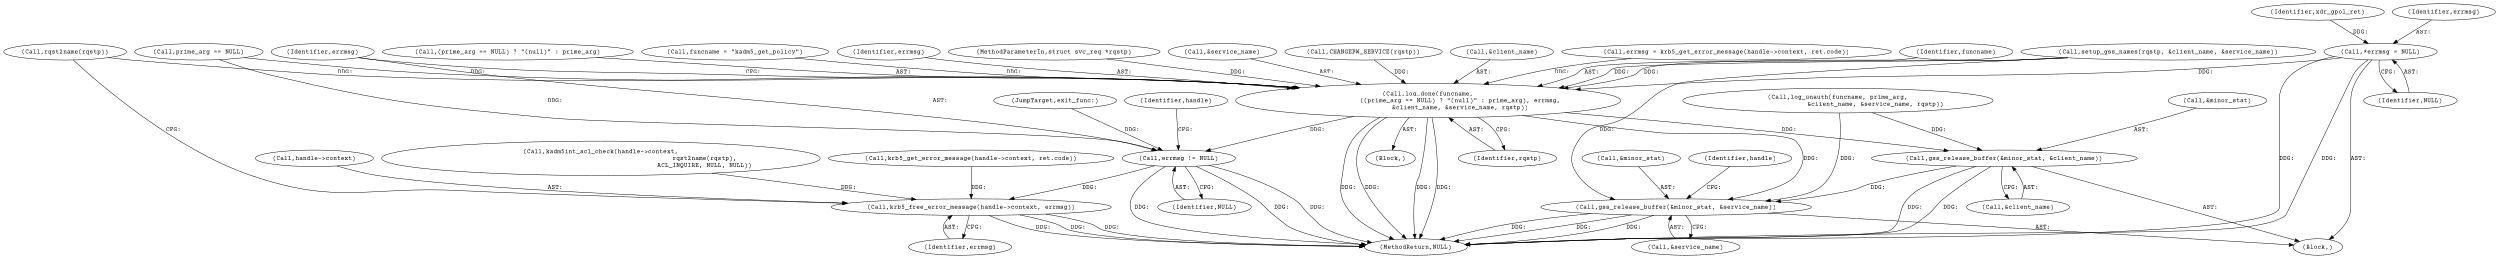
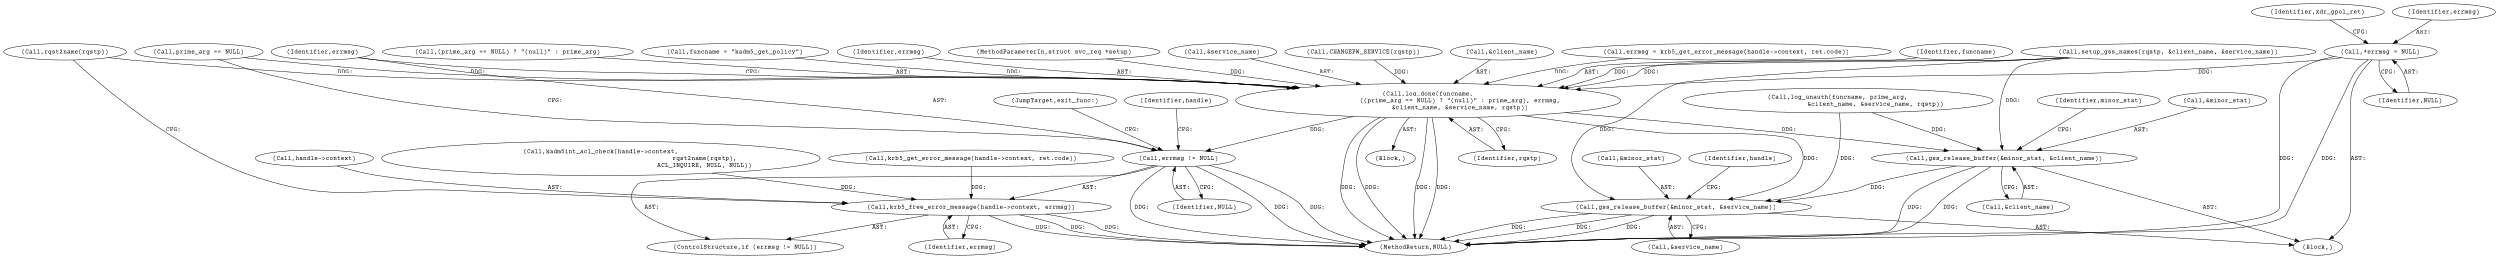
edge "(Identifier,xdr_gpol_ret)" -> "(Call,*errmsg = NULL)": label "DDG: " -> "CFG: "
node "(MethodParameterIn,struct svc_req *rqstp)": label "(MethodParameterIn,struct svc_req *rqstp)" -> "(MethodParameterIn,struct svc_req *setup)"
edge "(Call,setup_gss_names(rqstp, &client_name, &service_name))" -> "(Call,gss_release_buffer(&minor_stat, &client_name))": added, label "DDG:"
edge "(Call,prime_arg == NULL)" -> "(Call,errmsg != NULL)": label "DDG: " -> "CFG: "
node "(Identifier,minor_stat)": added
edge "(JumpTarget,exit_func:)" -> "(Call,errmsg != NULL)": label "DDG: " -> "CFG: "
edge "(Call,errmsg != NULL)" -> "(Call,krb5_free_error_message(handle->context, errmsg))": label "DDG: " -> "AST: "
node "(ControlStructure,if (errmsg != NULL))": added
